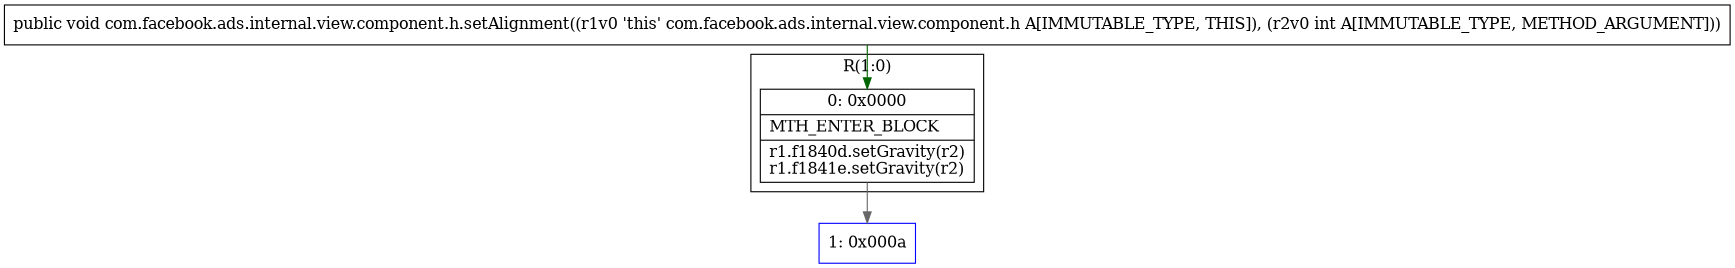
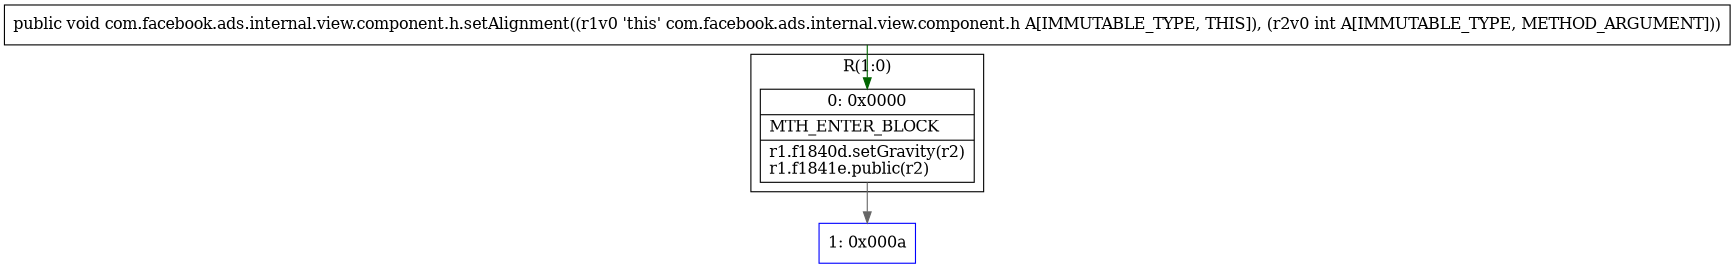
node "0: 0x0000": text "r1.f1841e.setGravity(r2)" -> "r1.f1841e.public(r2)"
